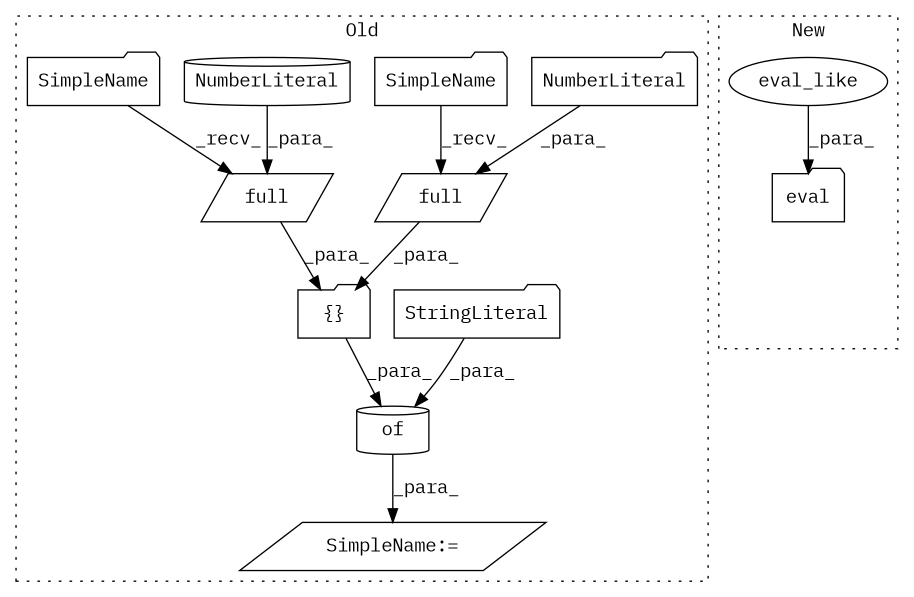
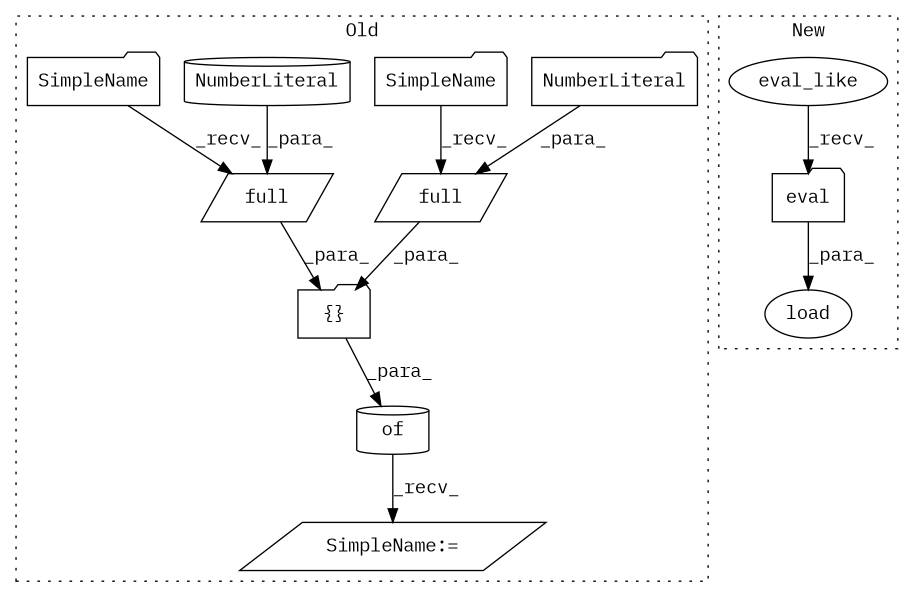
edge "eval_like" -> "eval": label "_para_" -> "_recv_"
node "StringLiteral": removed
node "load": added
edge "of" -> "SimpleName:=": label "_para_" -> "_recv_"
